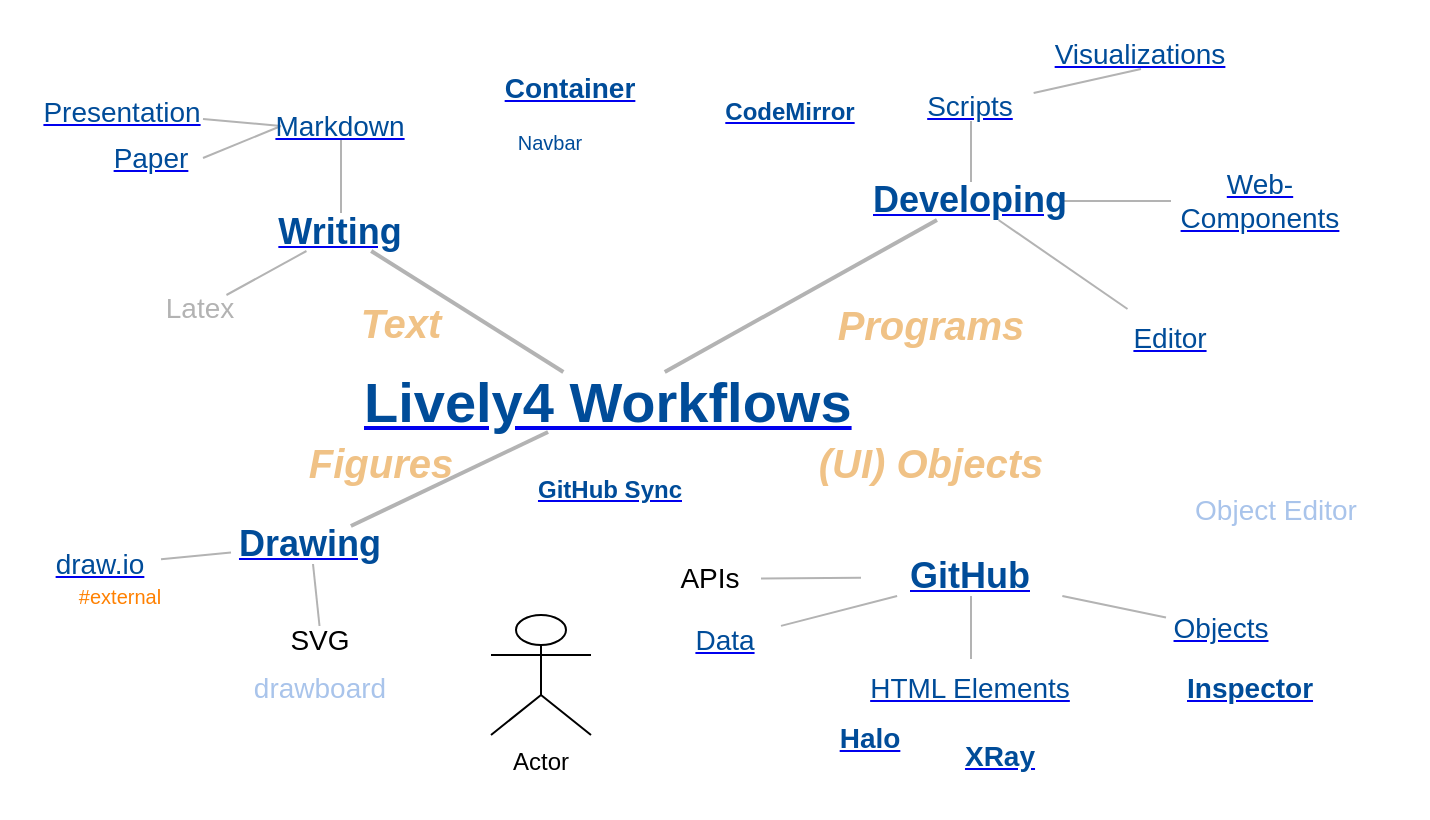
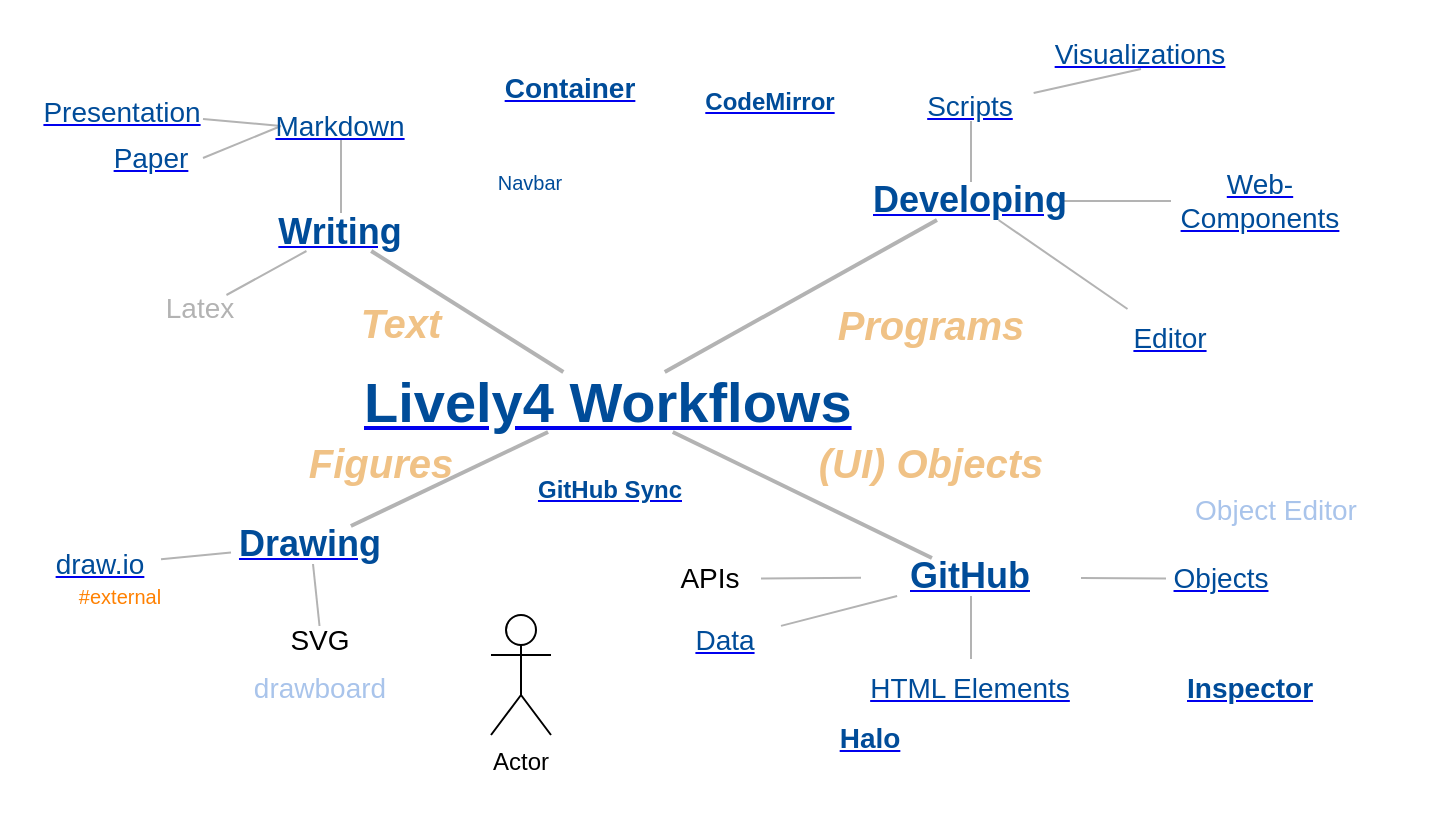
node "CodeMirror": moved (791, 112) -> (771, 102)
node "Navbar": moved (551, 140) -> (531, 180)
edge "Lively4 Workflows" -- "GitHub": added
node "Objects": moved (1221, 629) -> (1221, 579)
node "Actor": size 100x120 -> 60x120
node "XRay": removed
